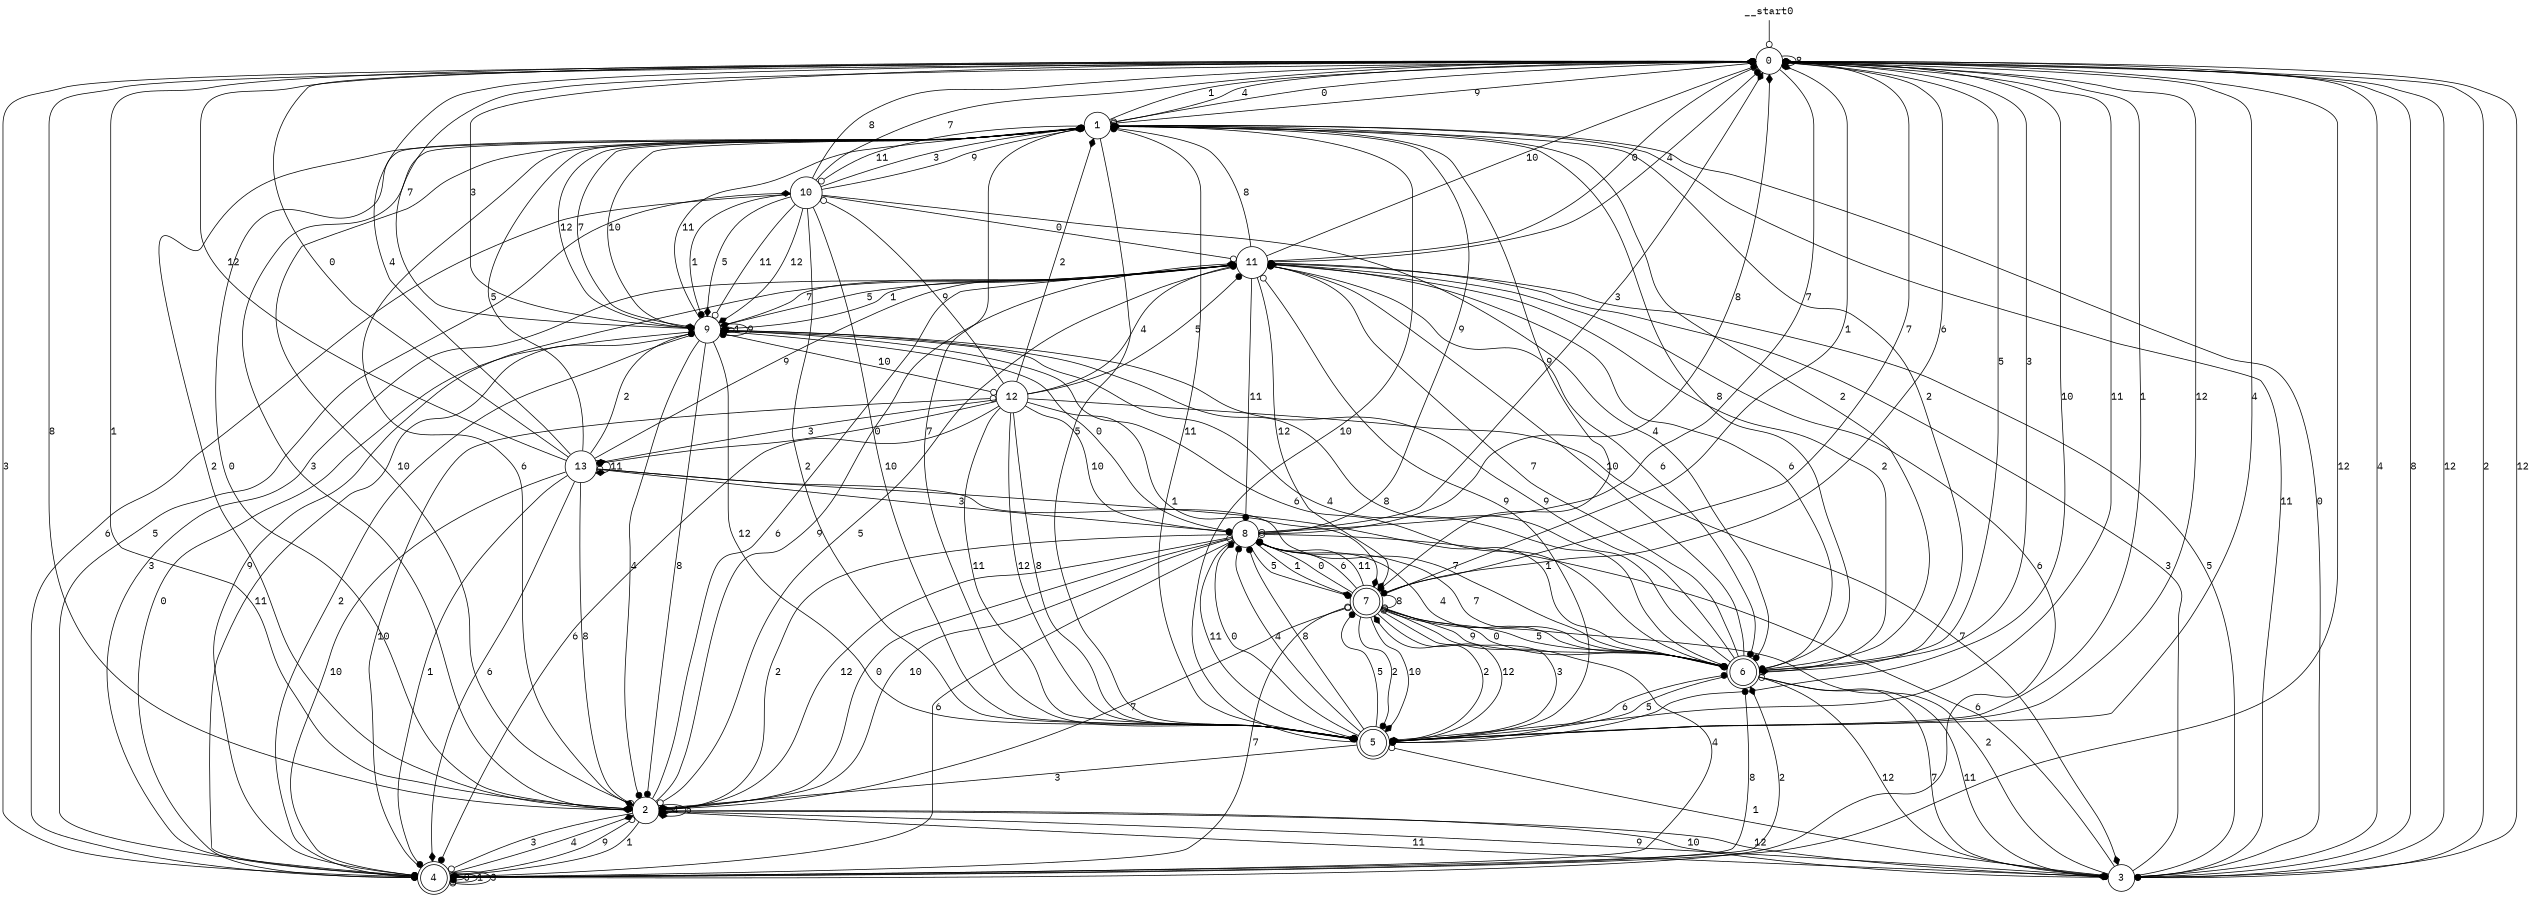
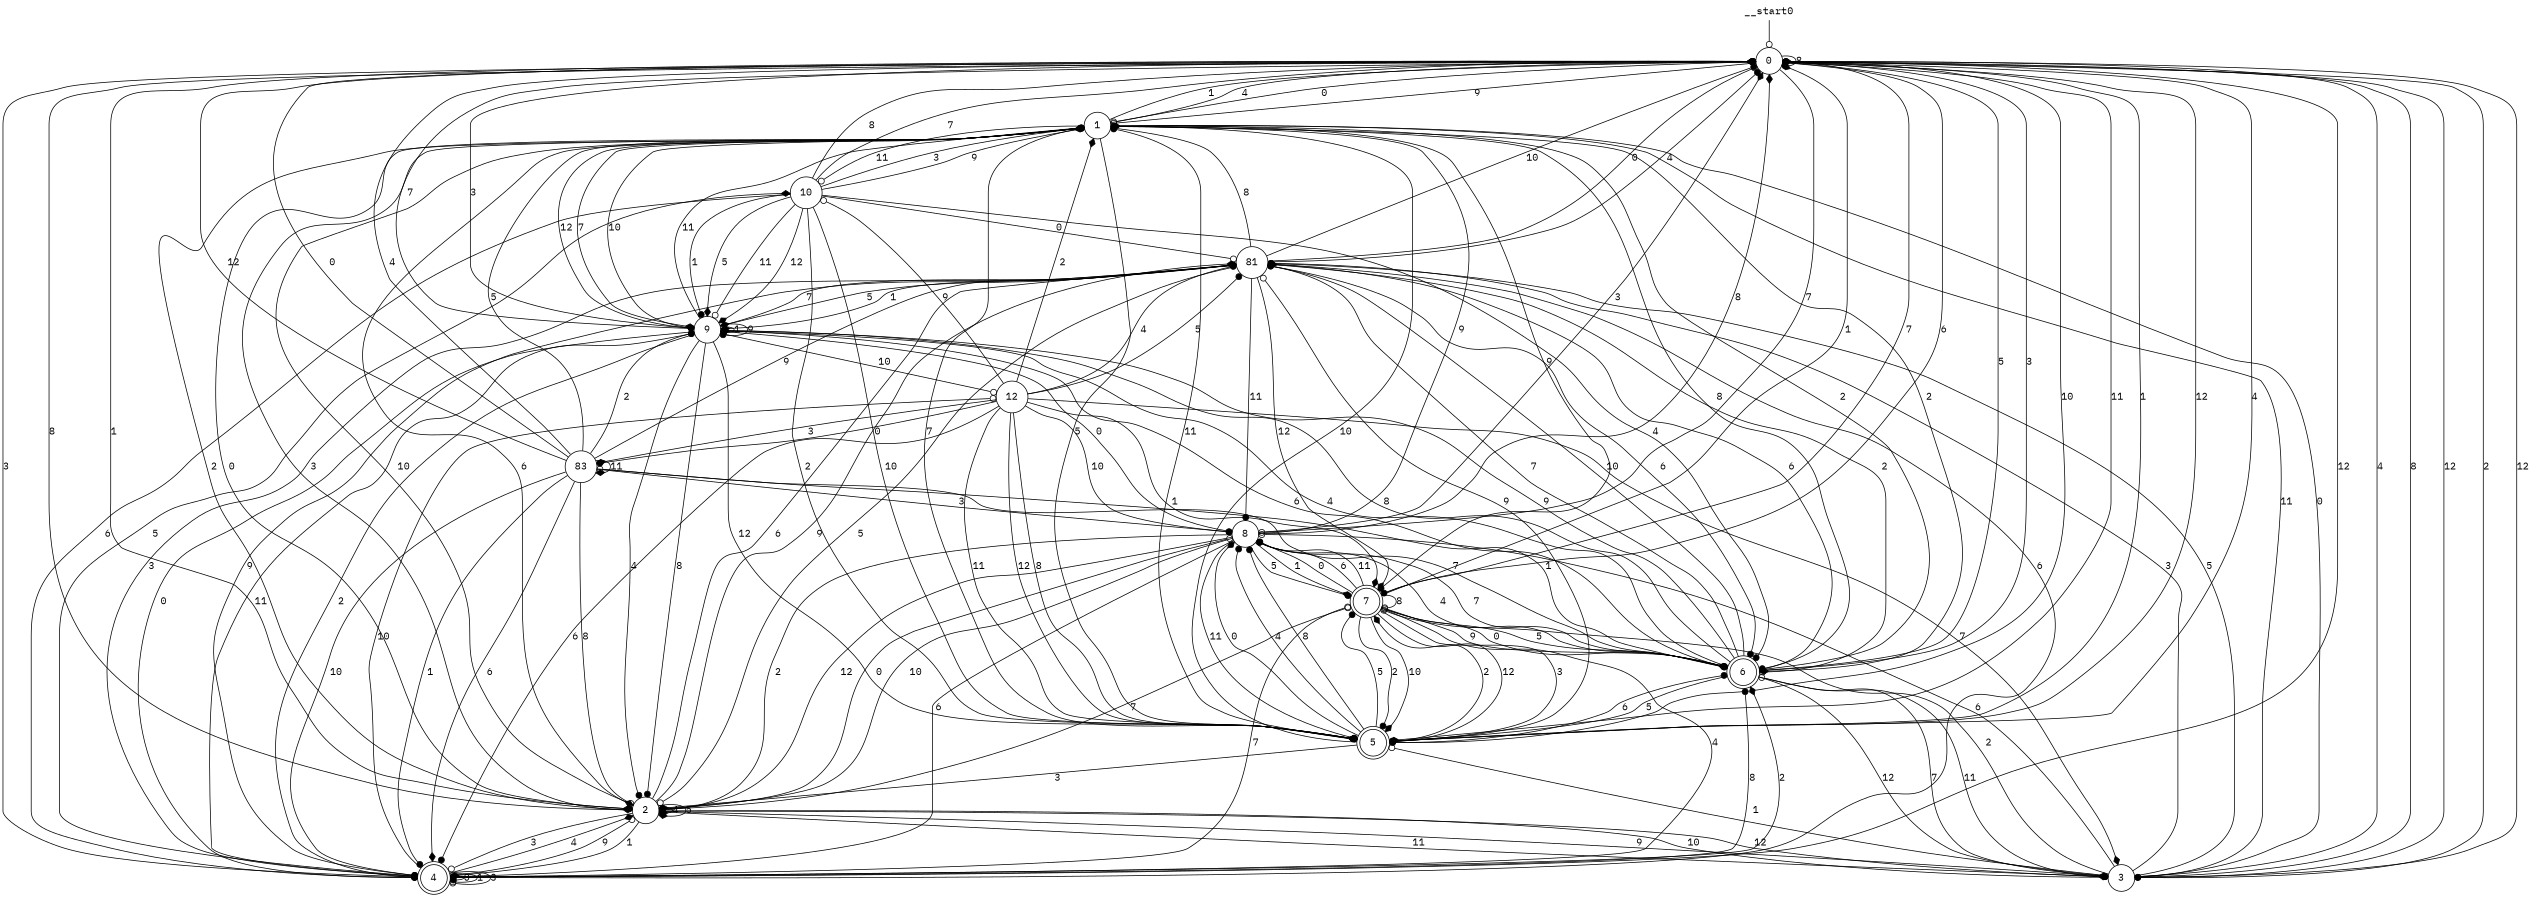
node "11": label "11" -> "81"
node "13": label "13" -> "83"
